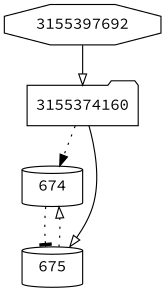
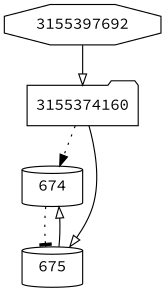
edge "675" -> "674": style dotted -> solid
